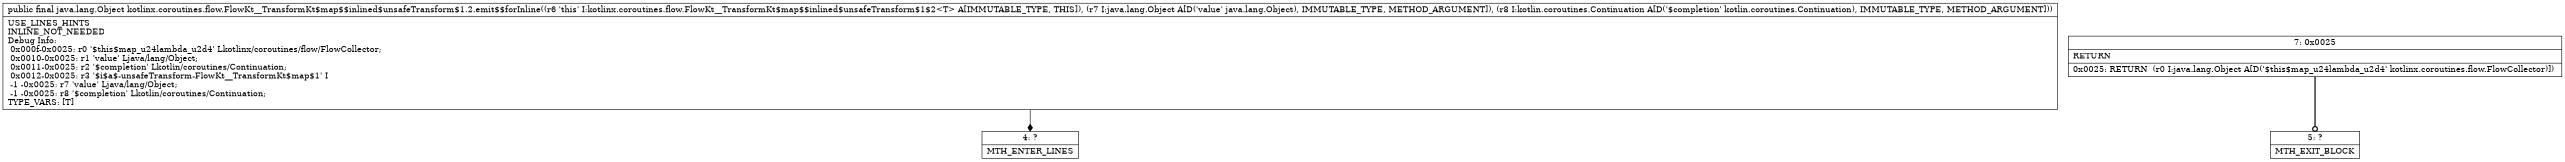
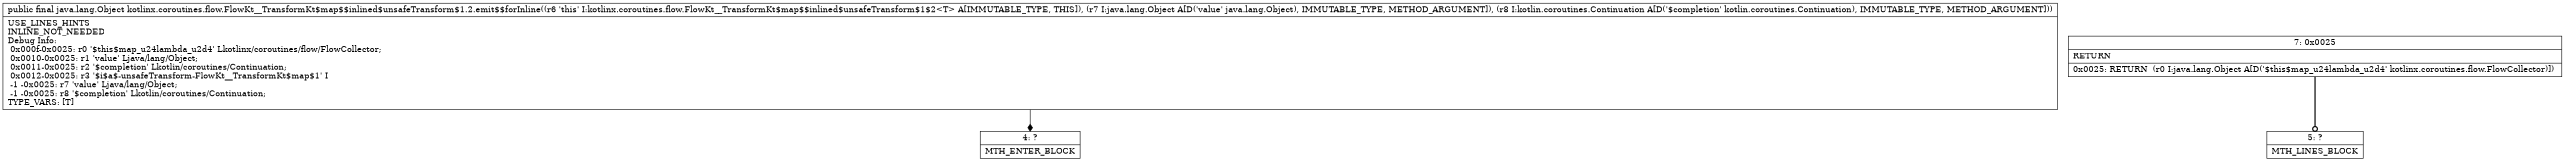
node "4: ?": text "MTH_ENTER_LINES" -> "MTH_ENTER_BLOCK"
node "5: ?": text "MTH_EXIT_BLOCK" -> "MTH_LINES_BLOCK"
